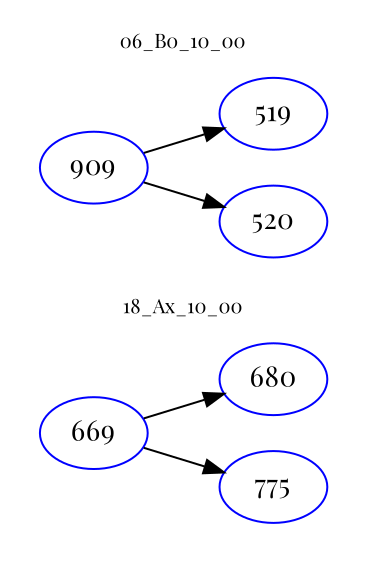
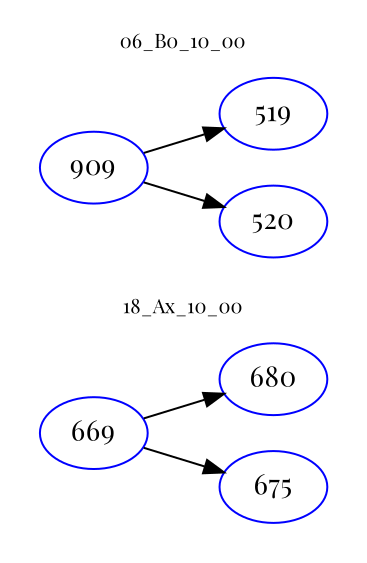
node "775": label "775" -> "675"
